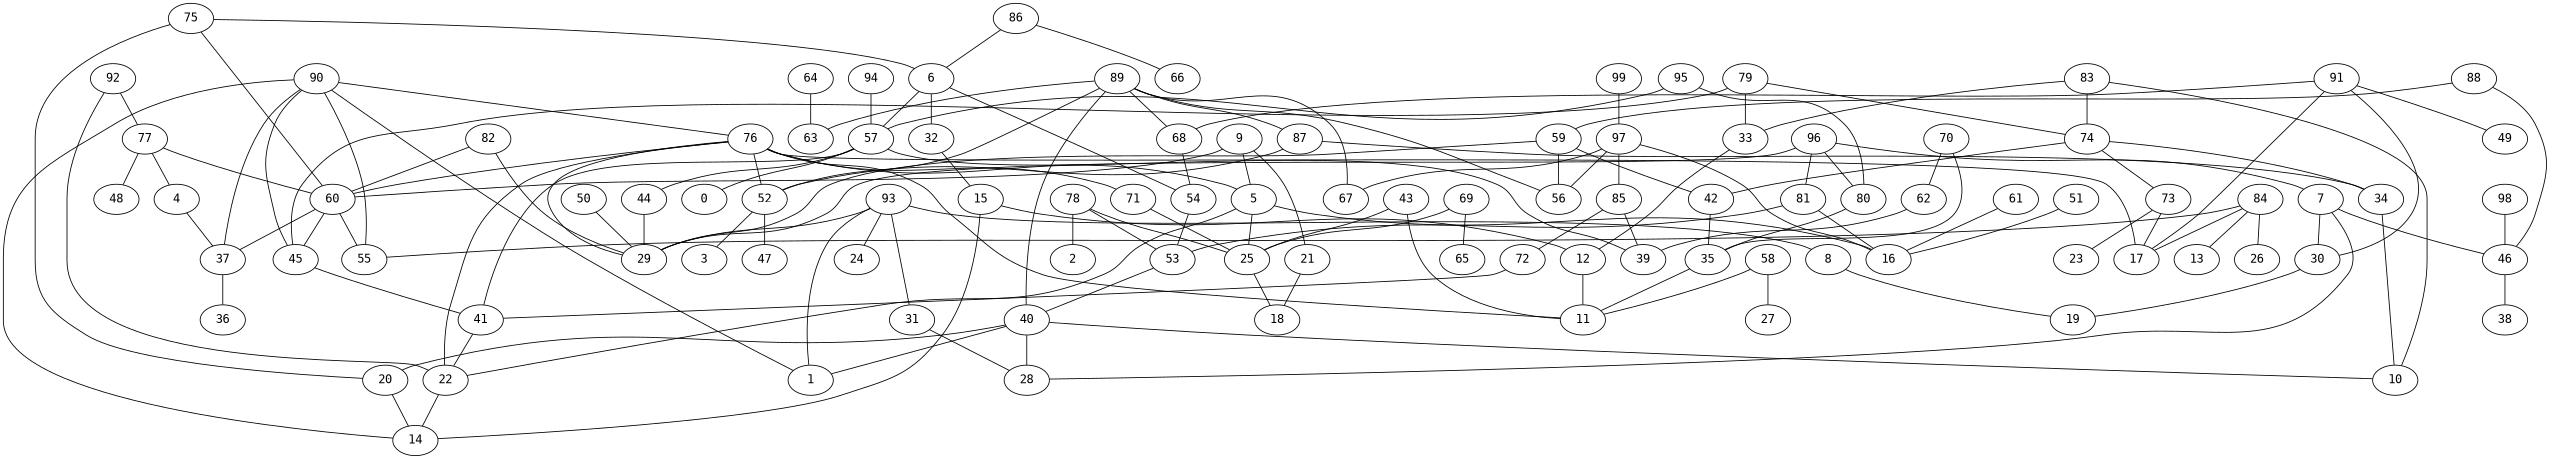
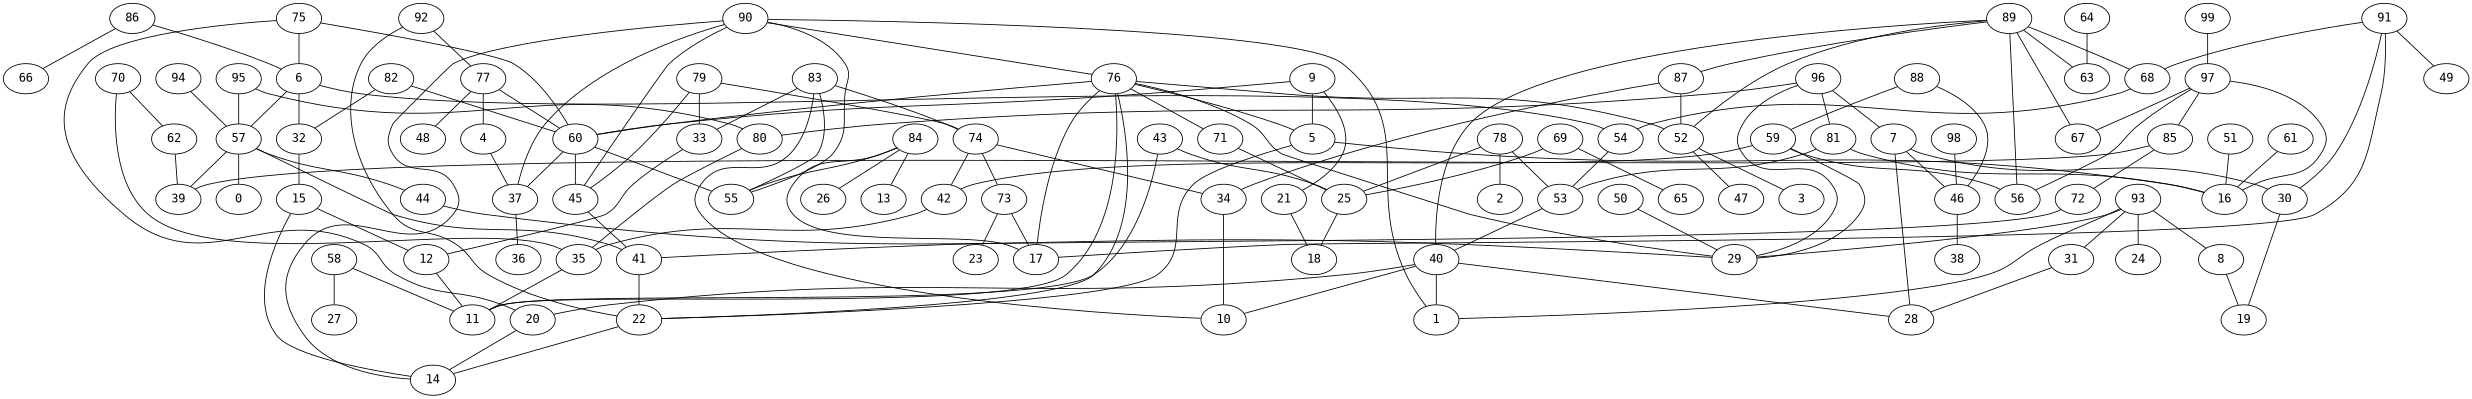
edge "83" -- "55": added
edge "82" -- "29": now "82" -- "32"
edge "5" -- "25": removed
